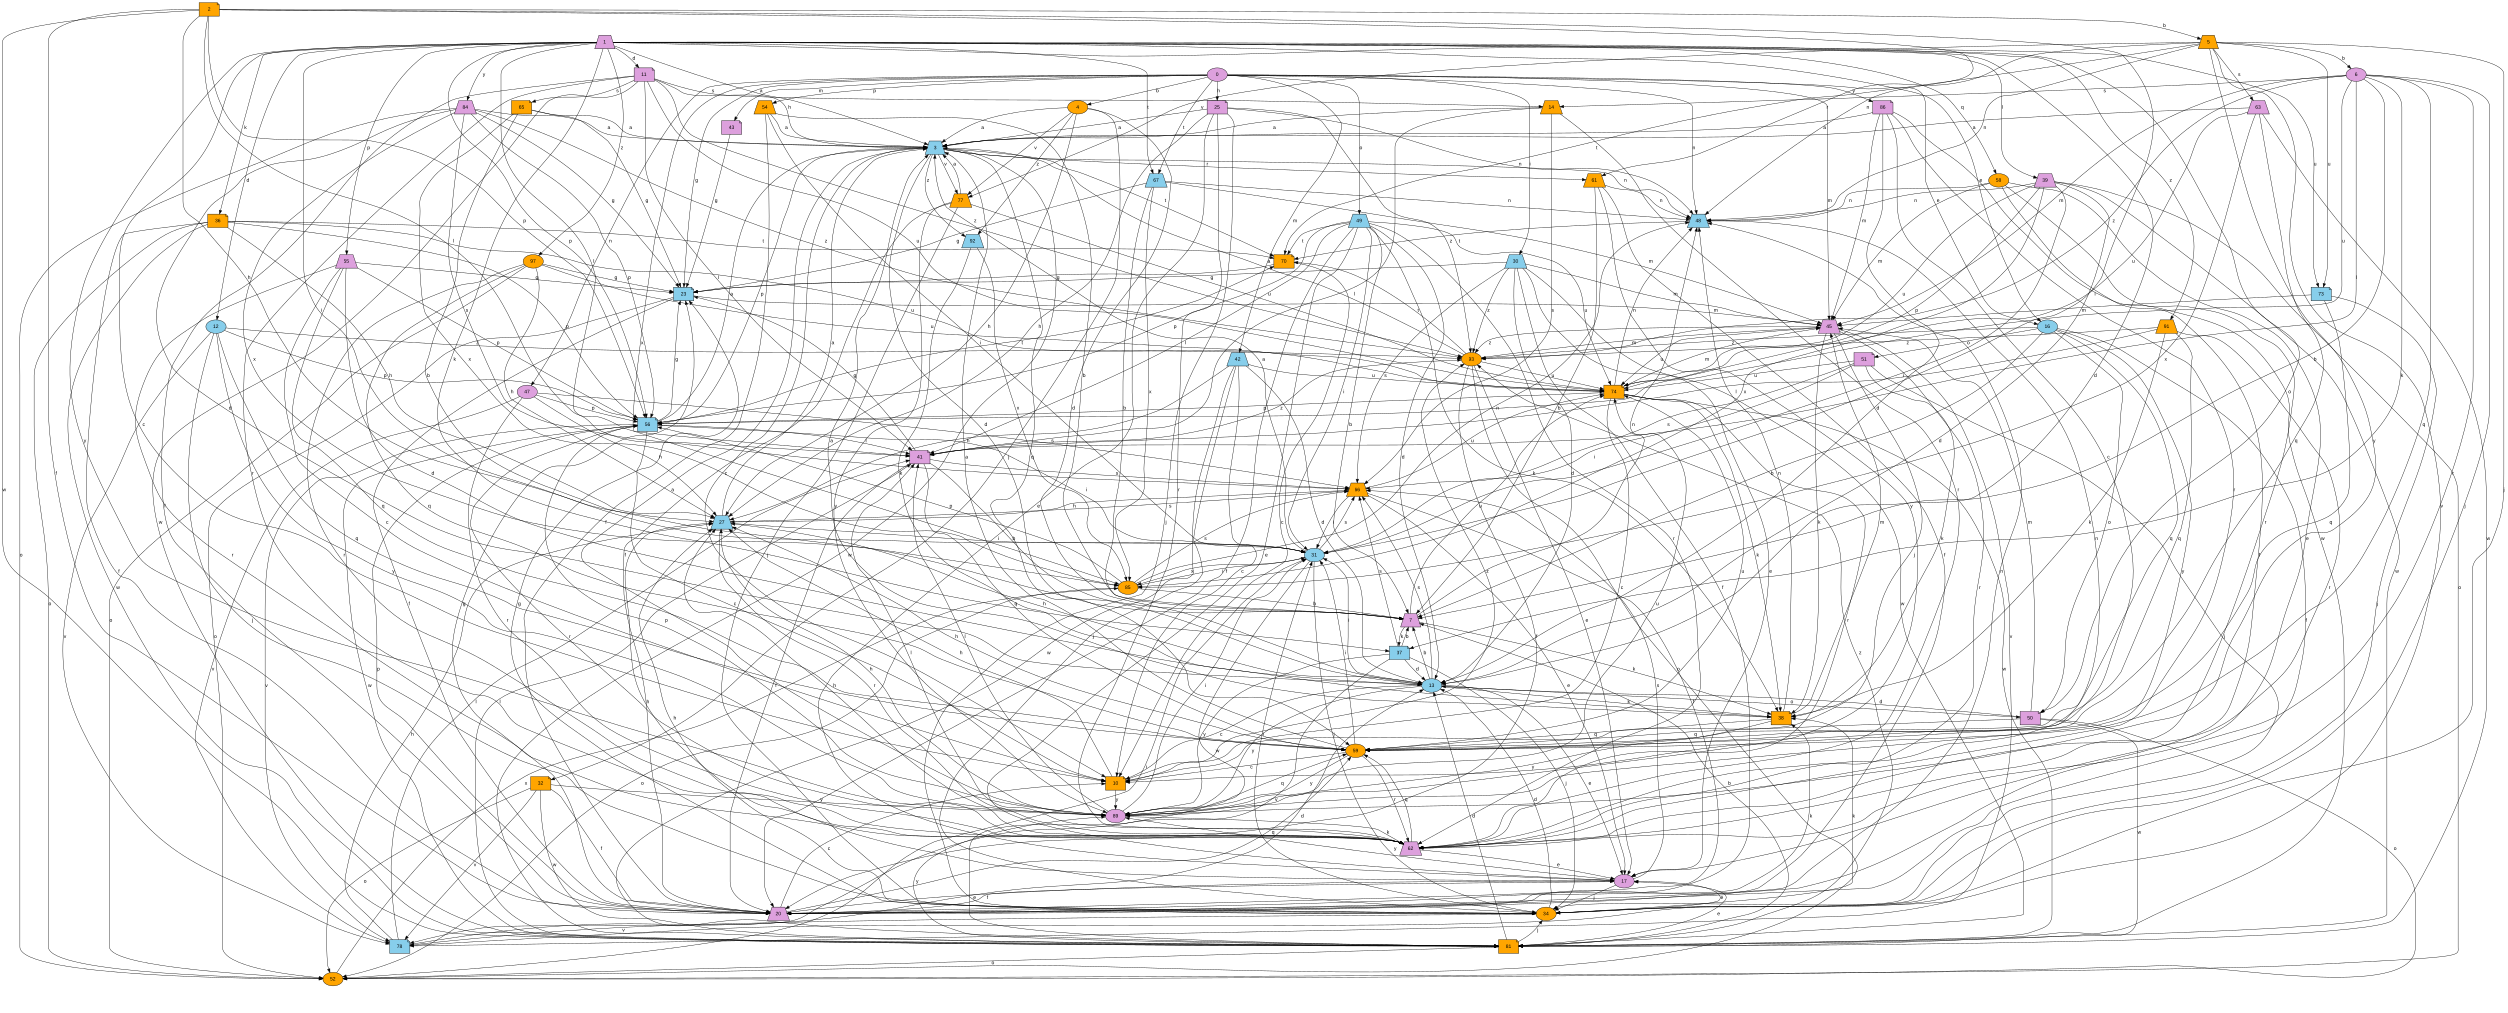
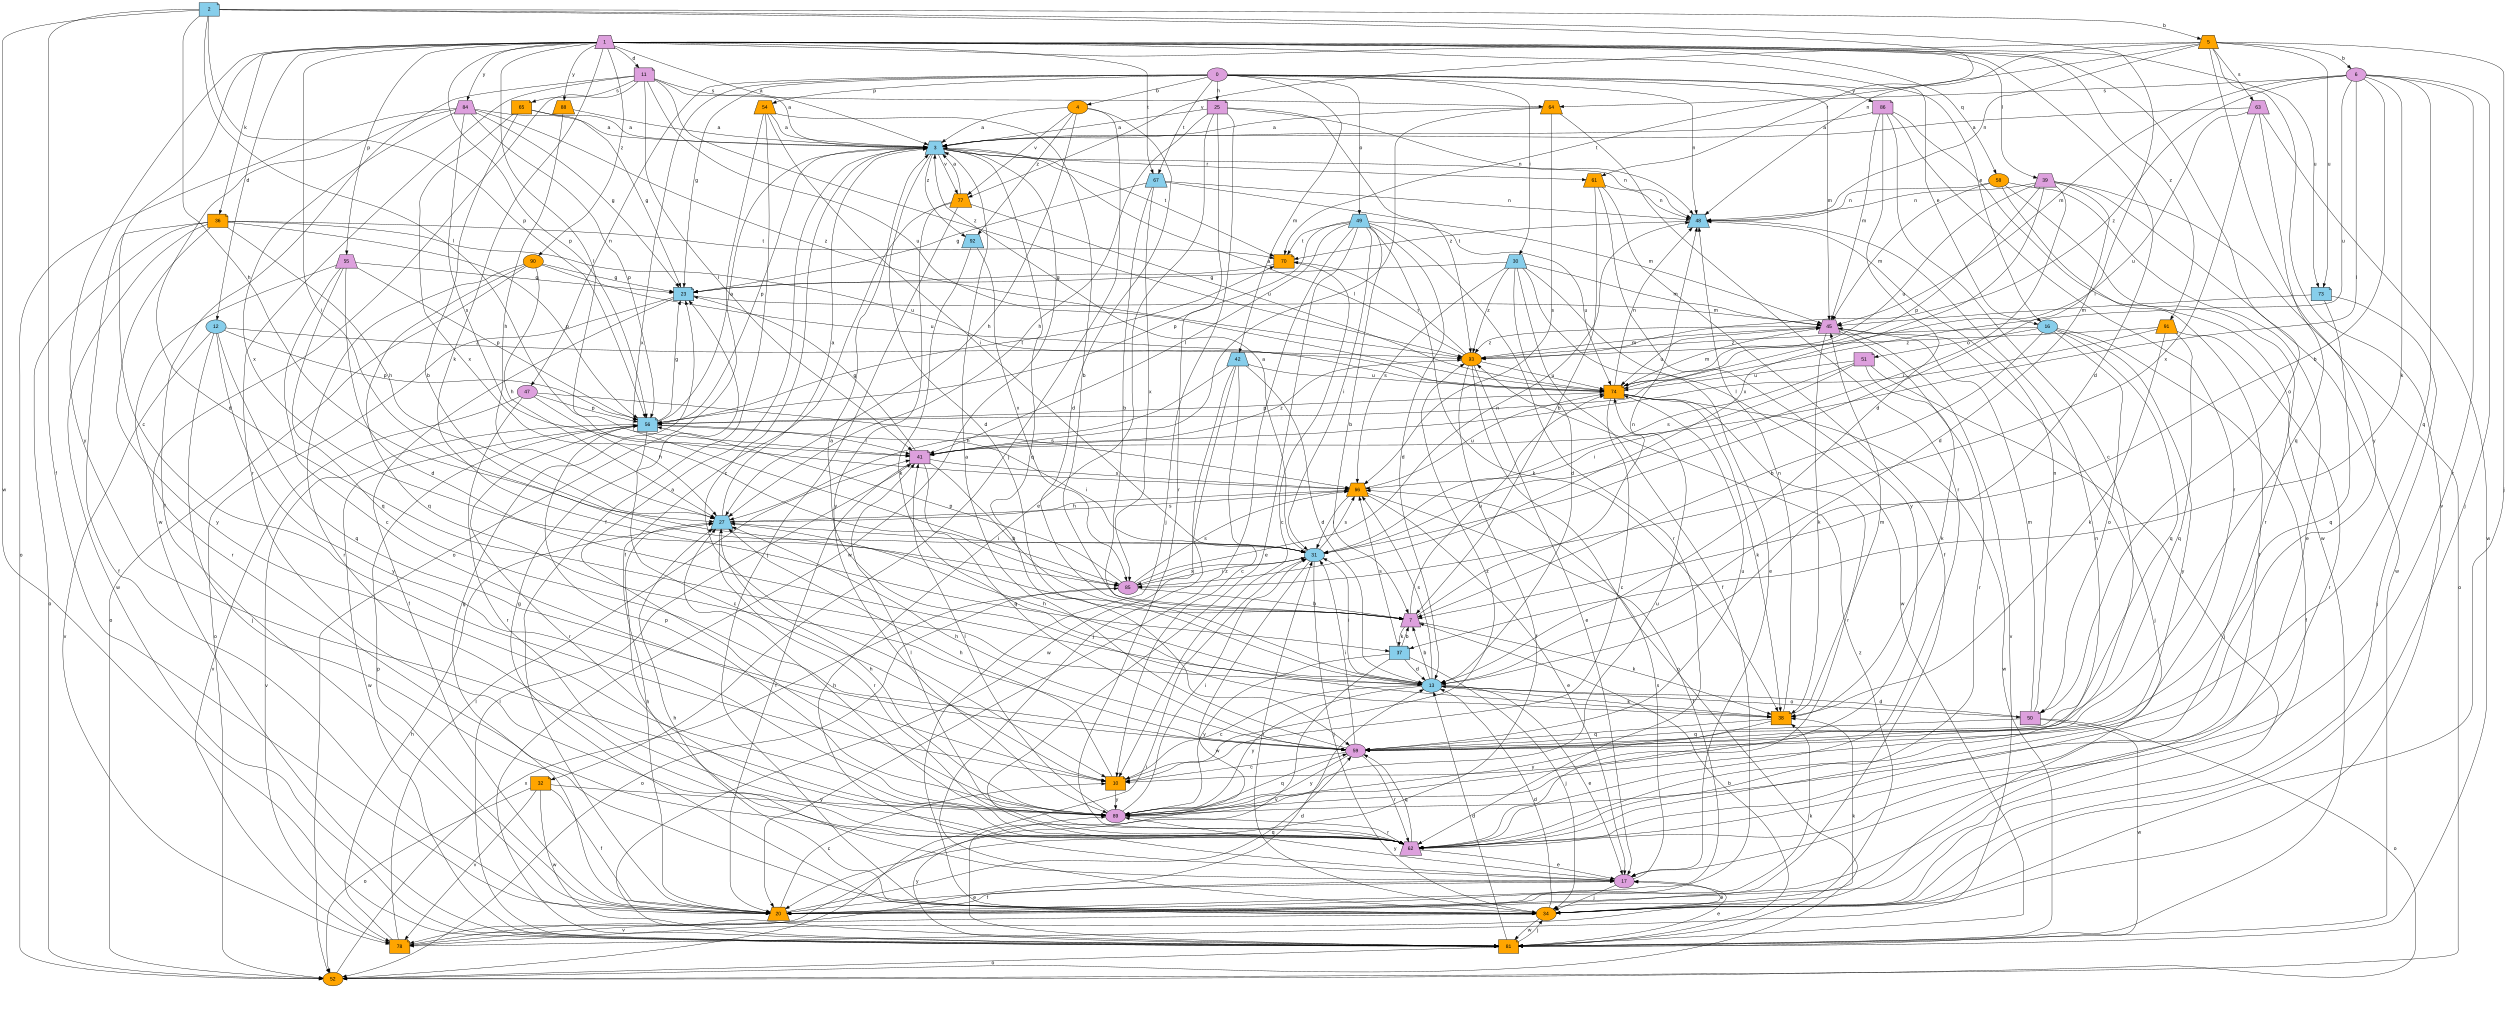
node "2": fillcolor orange -> skyblue
node "88": added
edge "11" -> "3": label "h" -> "a"
node "14": label "14" -> "64"
node "43": removed
node "97": label "97" -> "90"
edge "54" -> "52": added, label "o"
edge "49" -> "20": label "f" -> "z"
node "85": fillcolor orange -> plum
edge "36" -> "89": added, label "y"
edge "45" -> "10": now "45" -> "34"
node "59": fillcolor orange -> plum
edge "89" -> "62": label "k" -> "r"
edge "20" -> "48": now "50" -> "48"
node "20": fillcolor plum -> orange
edge "34" -> "81": added, label "w"
node "78": fillcolor skyblue -> orange
